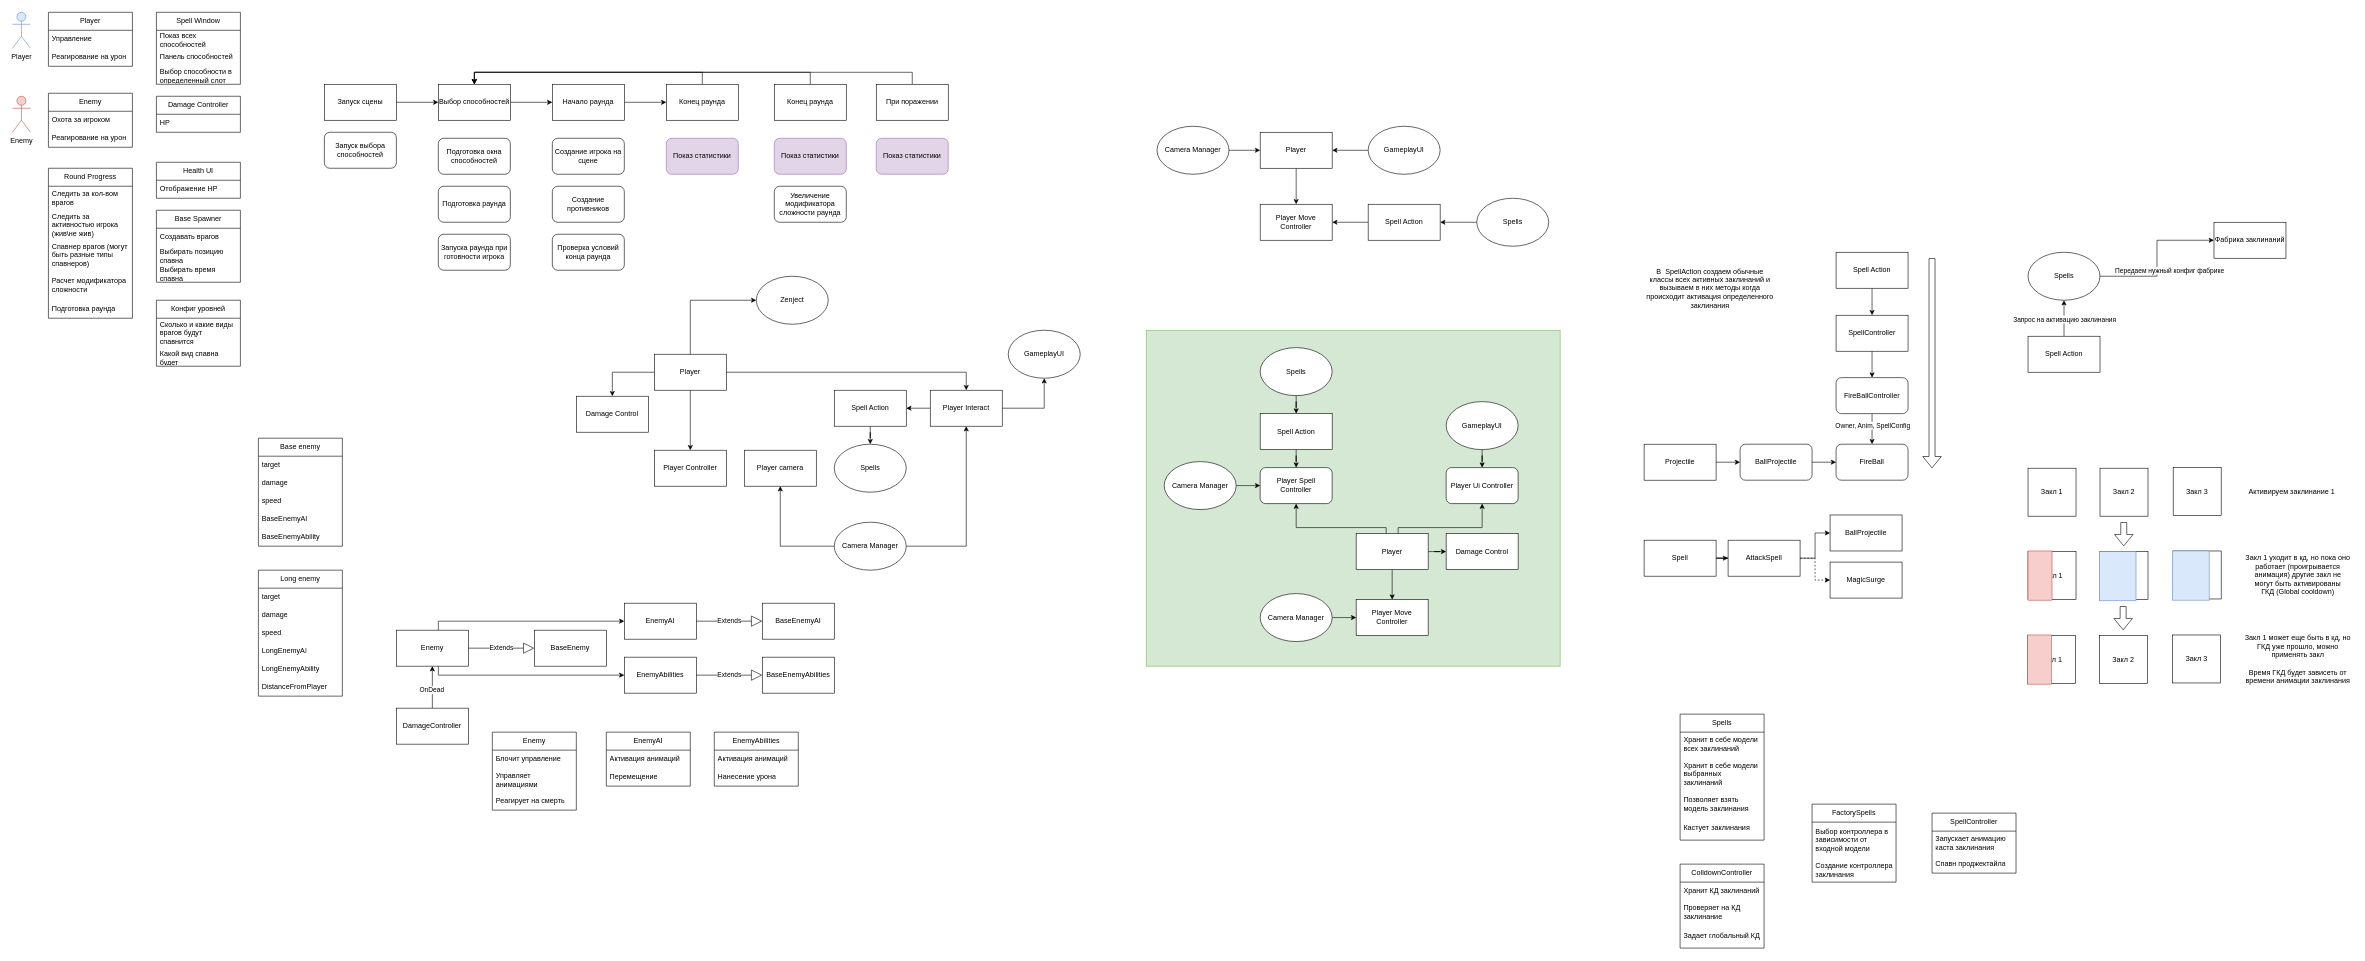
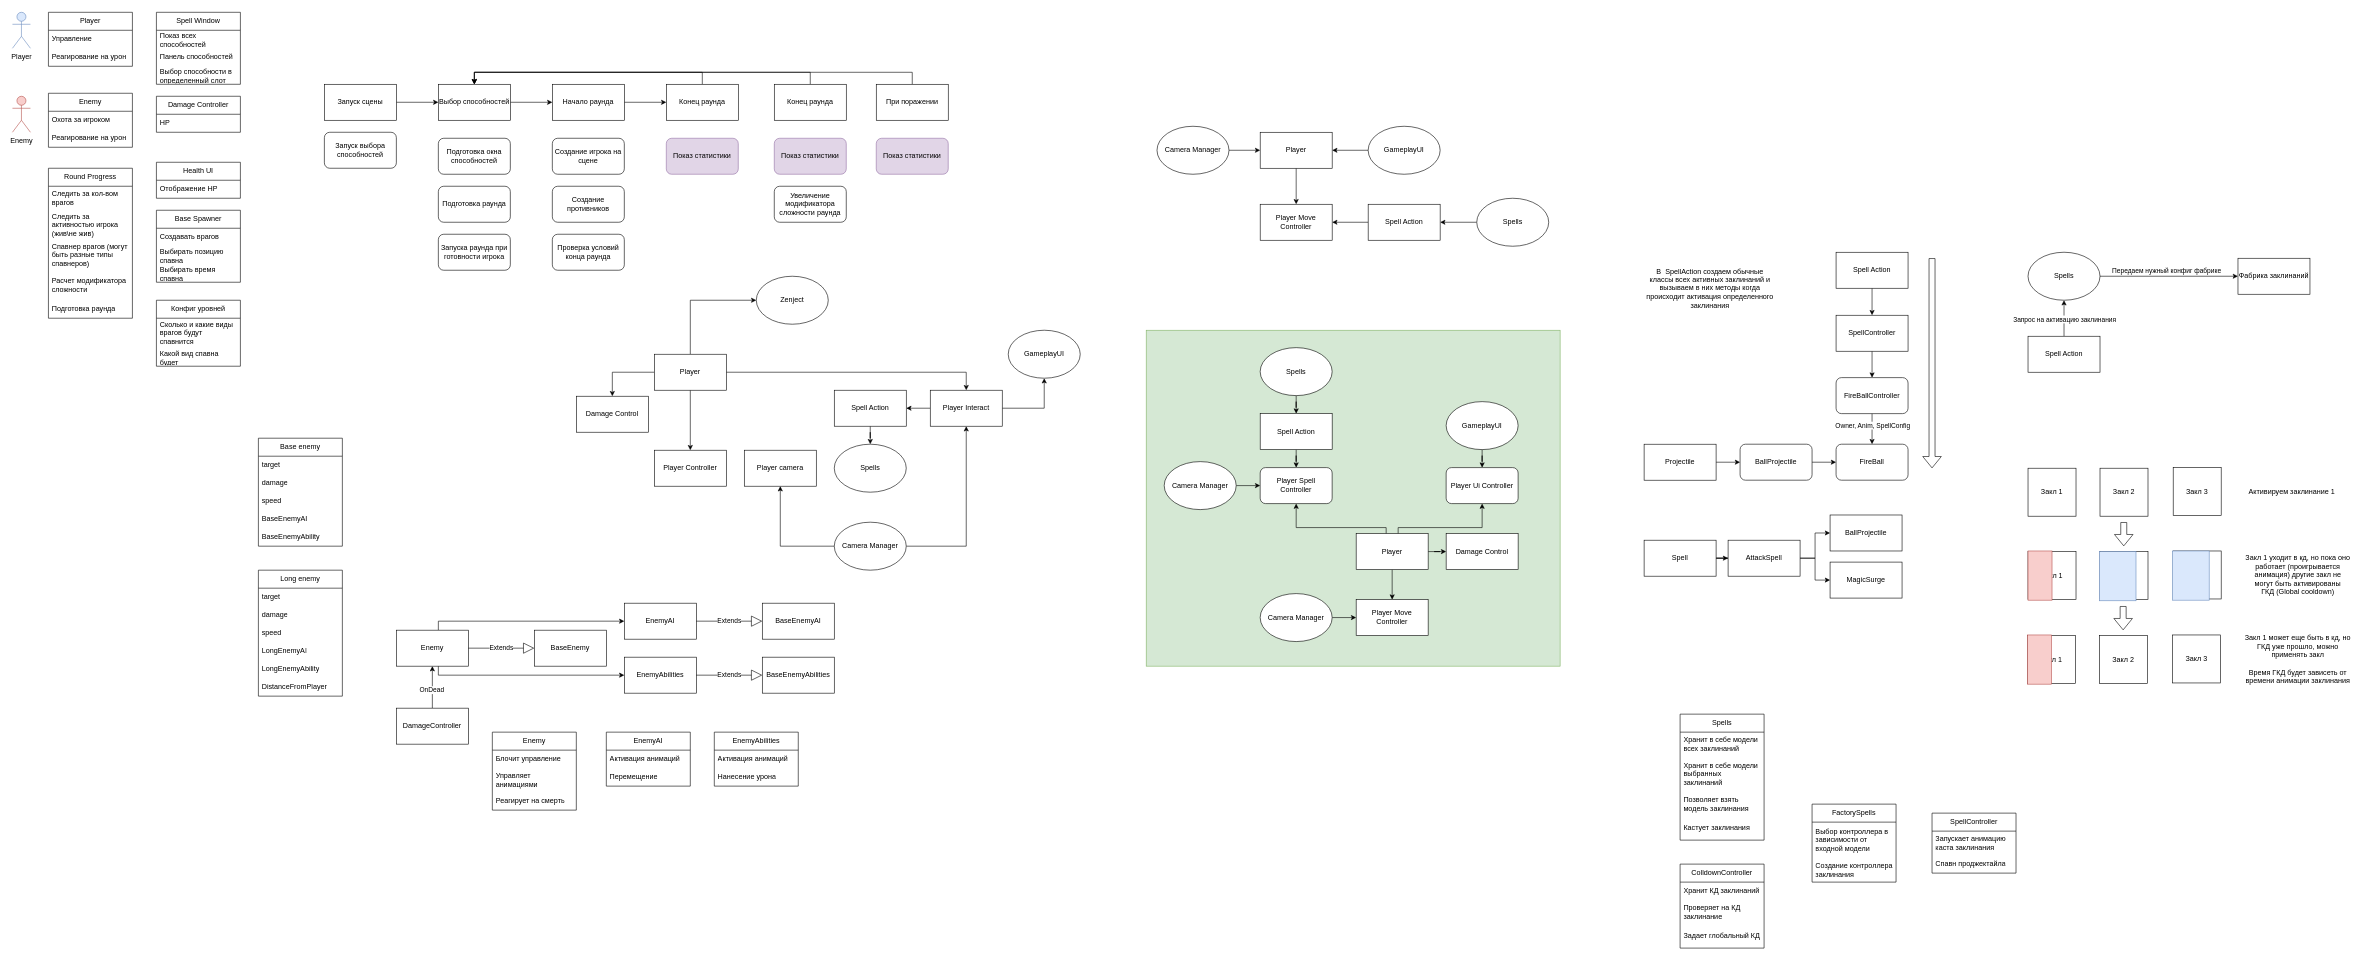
node "Фабрика заклинаний": moved (2250, 240) -> (2274, 276)
edge "AttackSpell" -> "MagicSurge": style dashed -> solid
